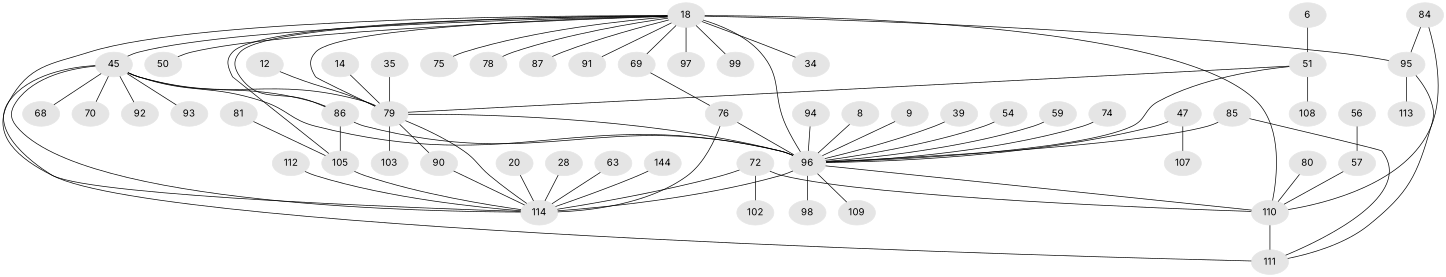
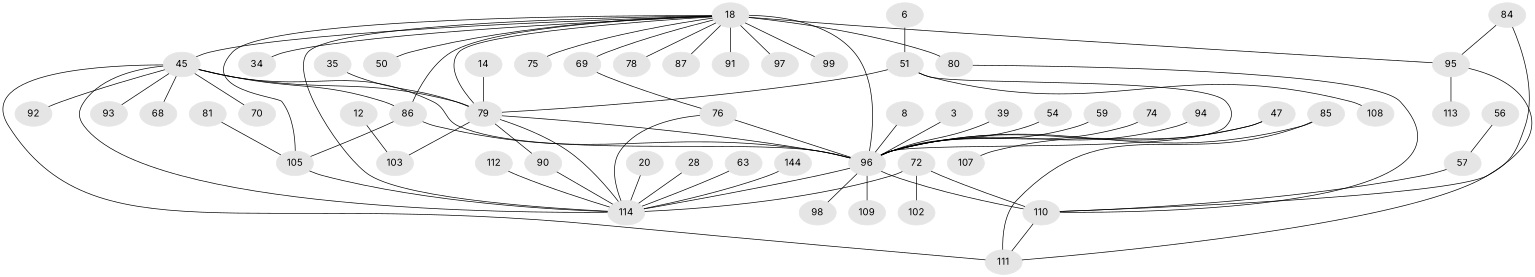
edge "18" -- "110": now "18" -- "80"
edge "12" -- "79": now "12" -- "103"
node "9": label "9" -> "3"
